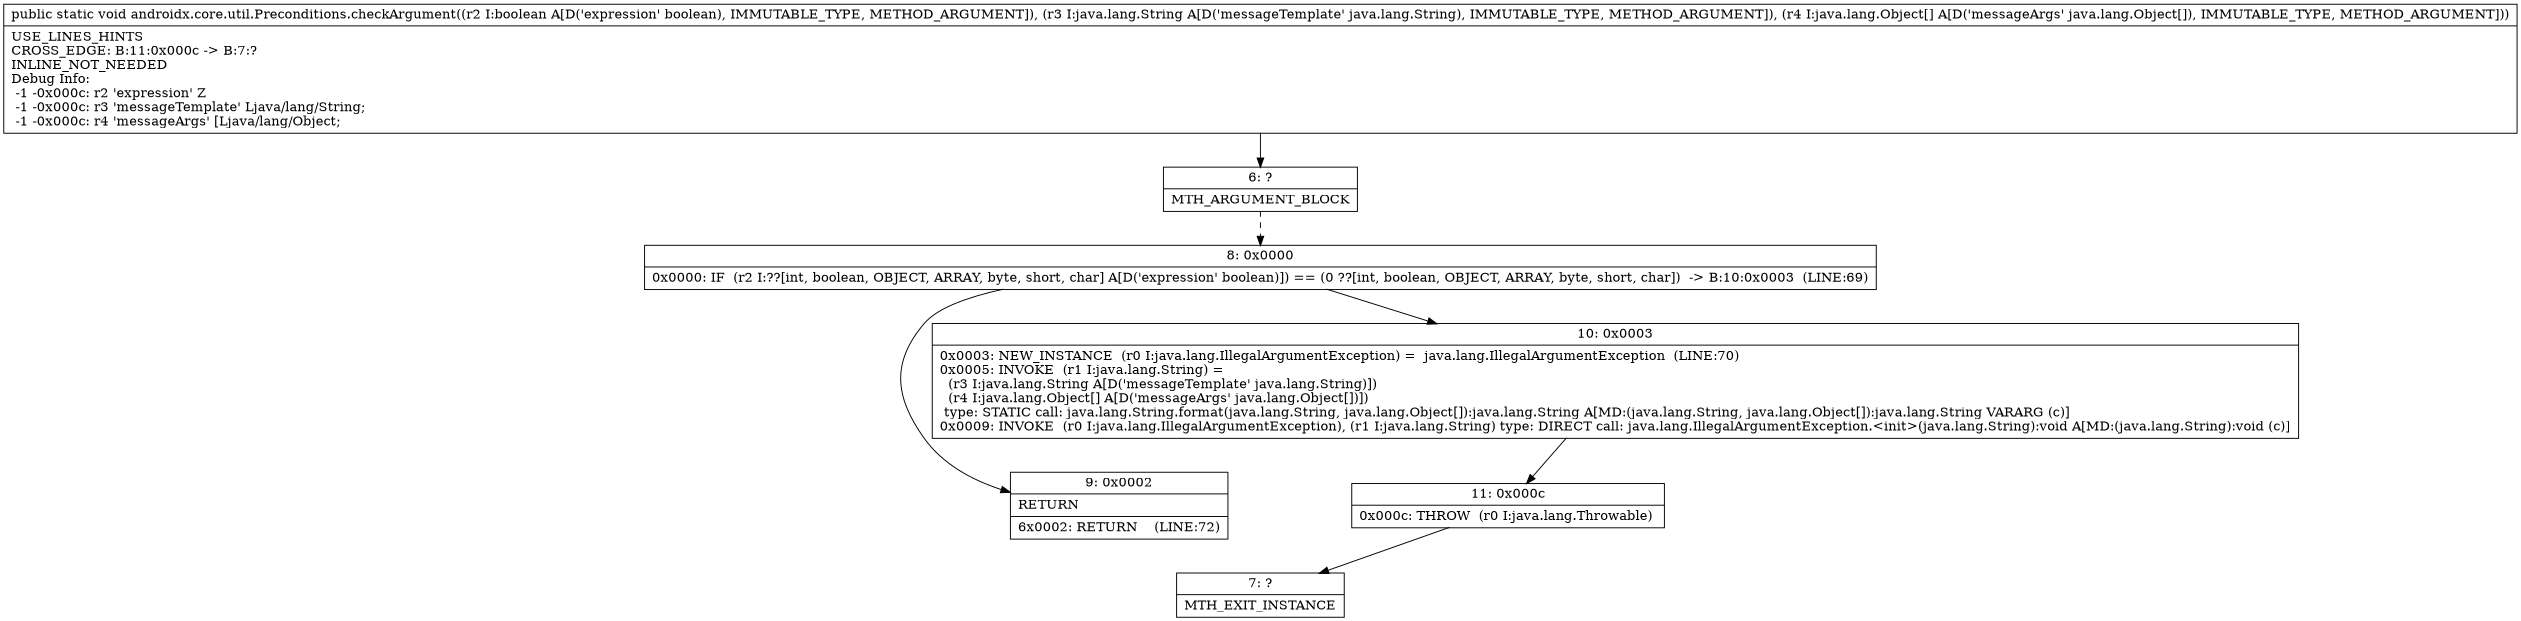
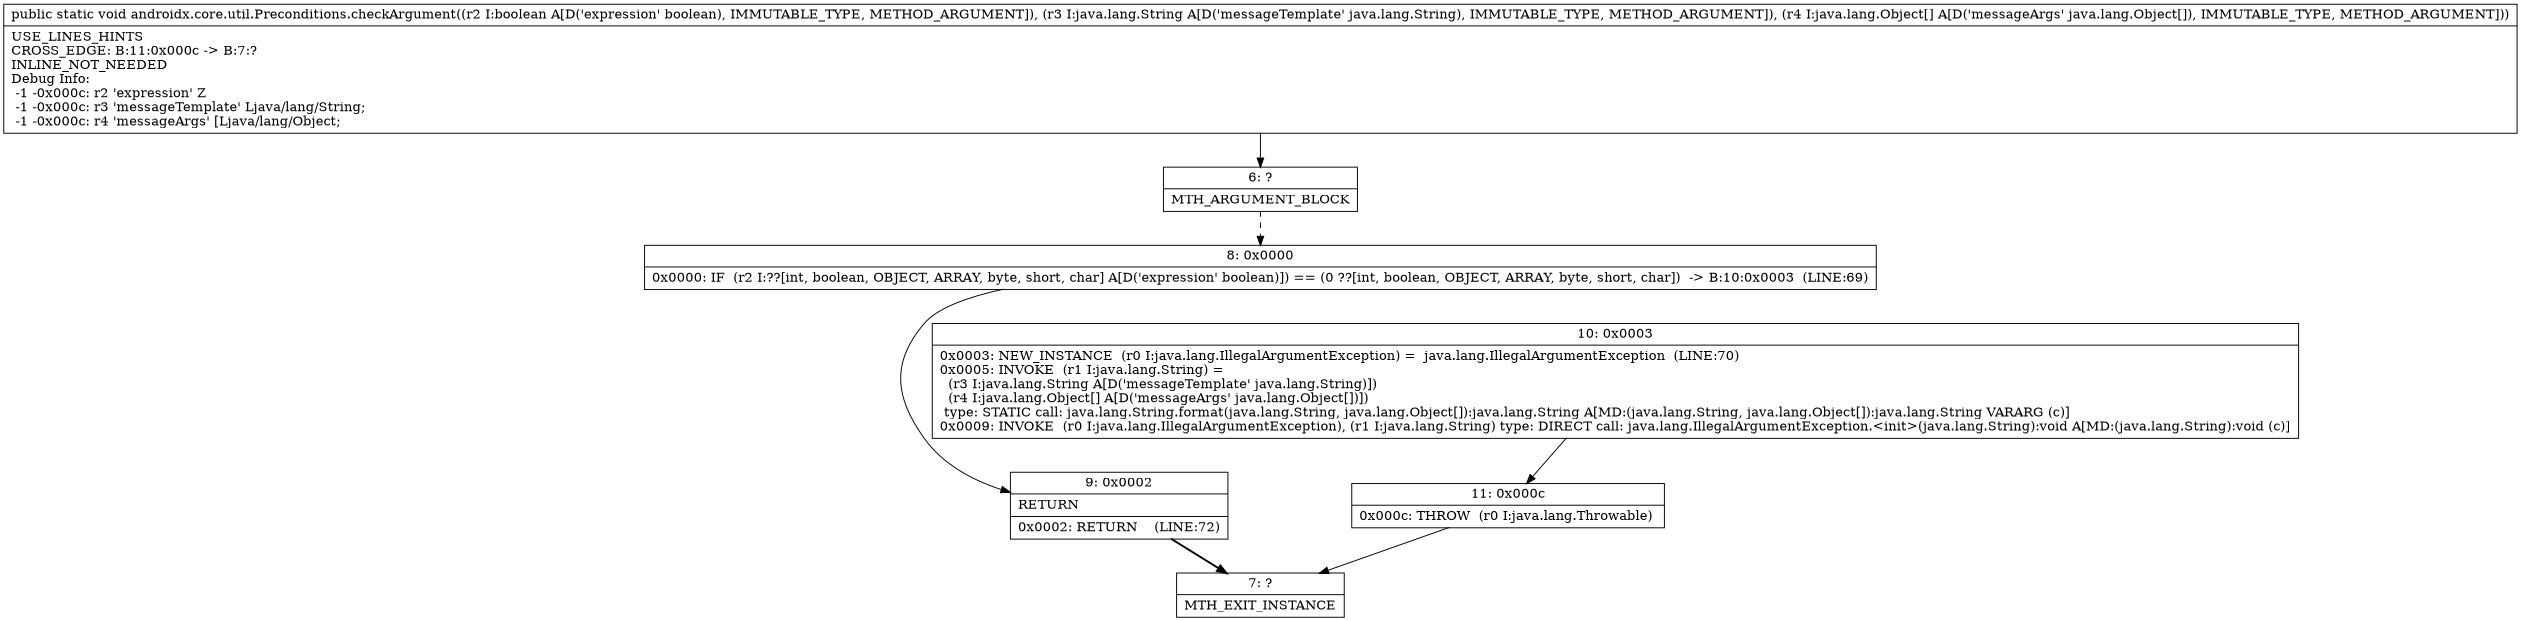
edge "8: 0x0000" -> "10: 0x0003": removed
node "9: 0x0002": text "6x0002: RETURN    (LINE:72)" -> "0x0002: RETURN    (LINE:72)"
edge "9: 0x0002" -> "7: ?": added
